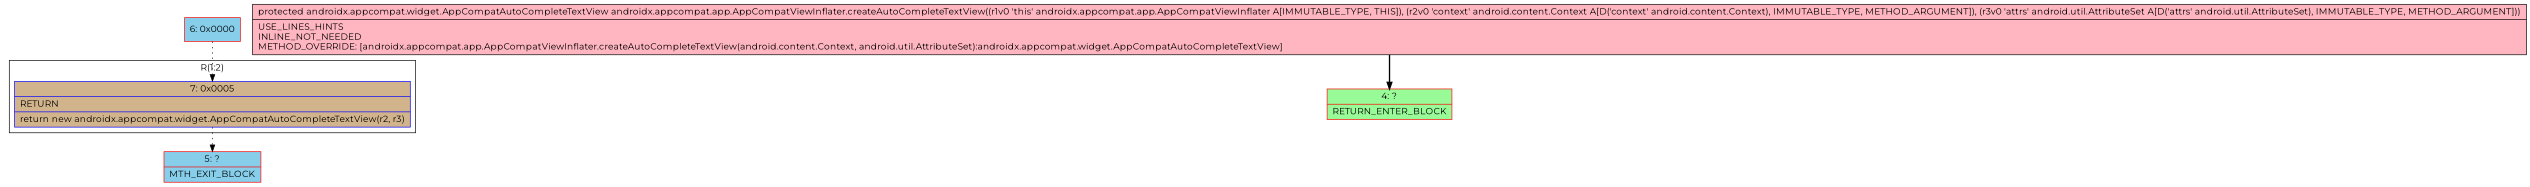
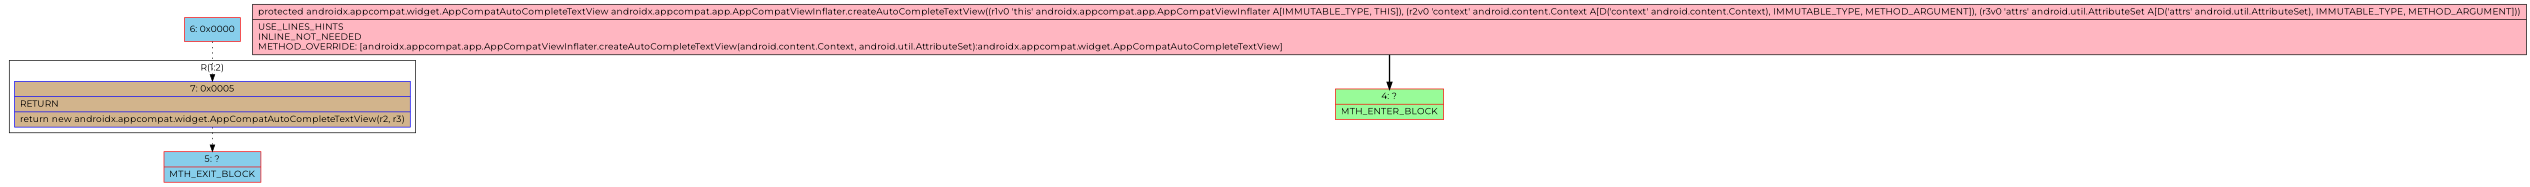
node "4: ?": text "RETURN_ENTER_BLOCK" -> "MTH_ENTER_BLOCK"
